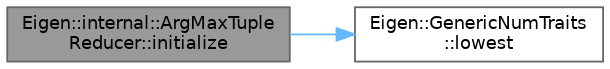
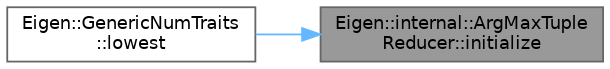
edge "Eigen::internal::ArgMaxTuple Reducer::initialize" -> "Eigen::GenericNumTraits ::lowest": reversed
